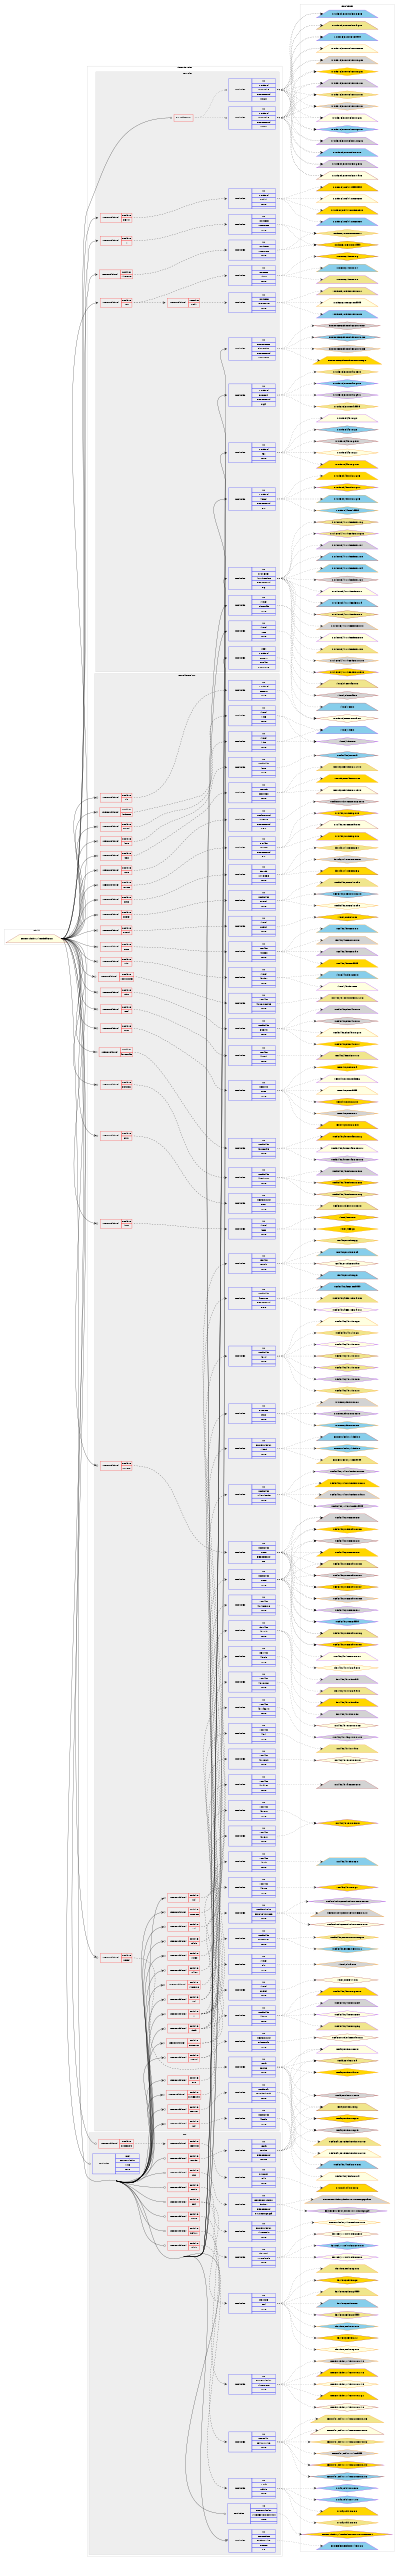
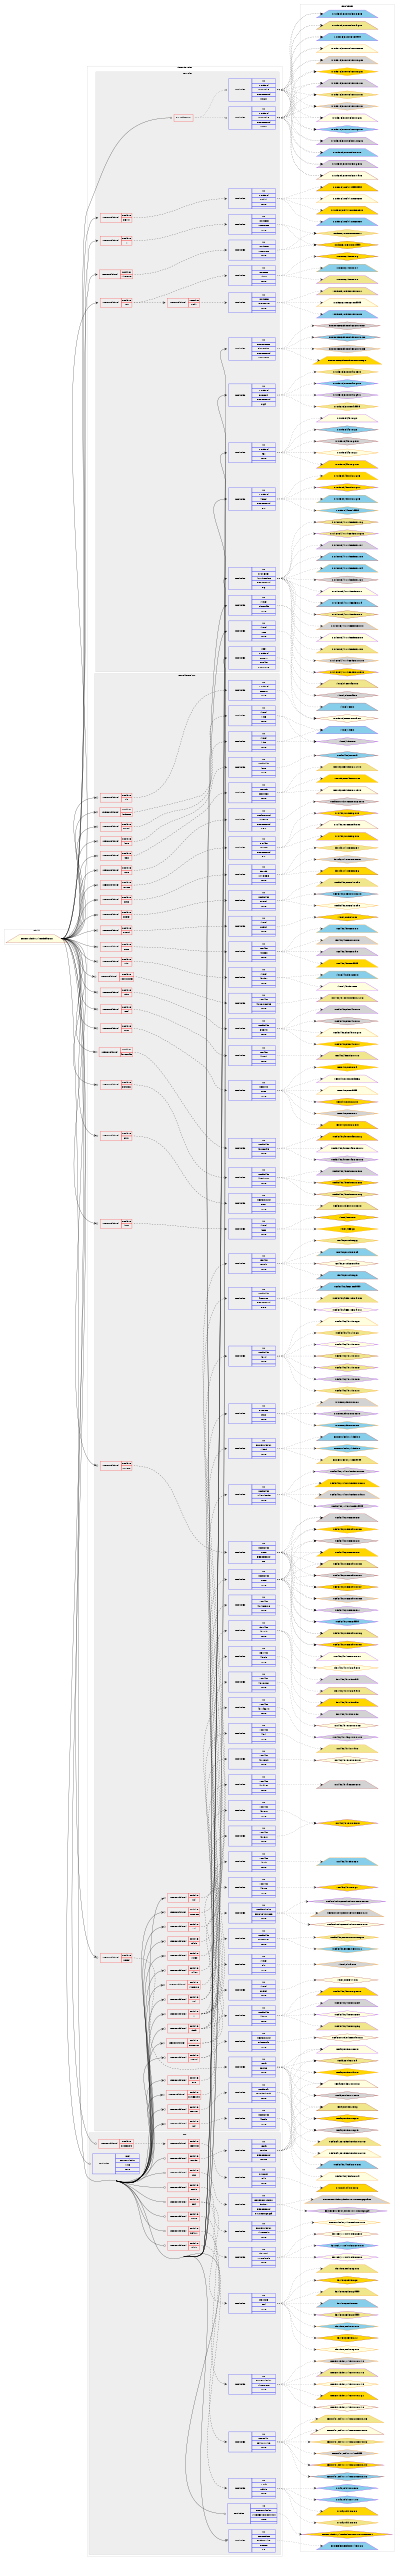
node "net-fs/samba-4.10.0_rc4": added
node "app-emulation/wine-mono-4.7.3": fillcolor gold -> khaki
